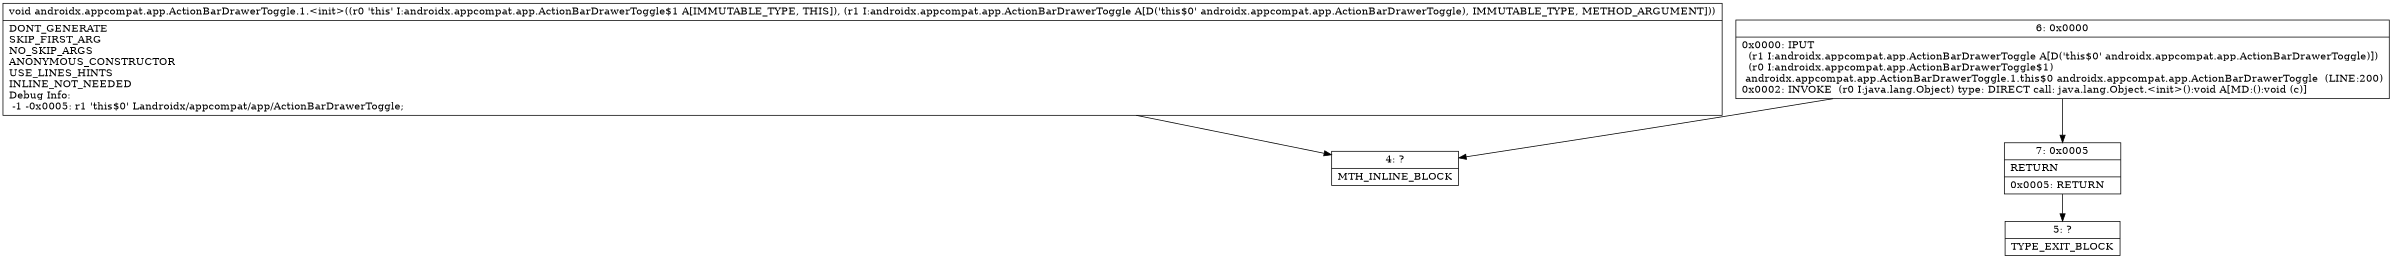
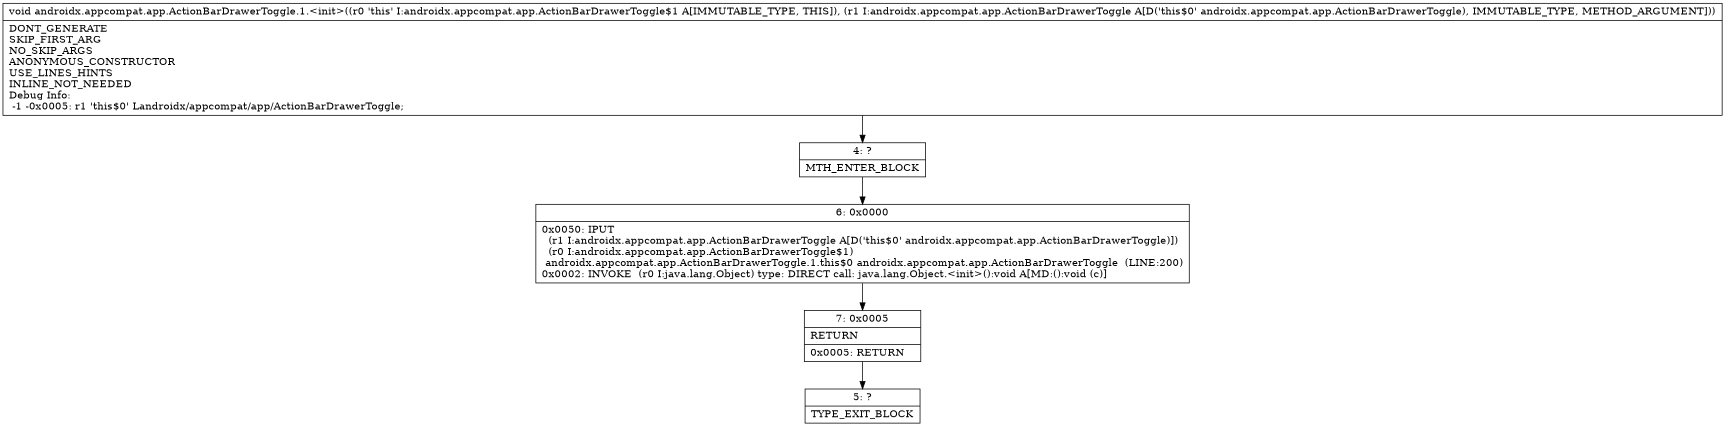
node "6: 0x0000": text "0x0000: IPUT" -> "0x0050: IPUT"
edge "6: 0x0000" -> "4: ?": reversed
node "4: ?": text "MTH_INLINE_BLOCK" -> "MTH_ENTER_BLOCK"
